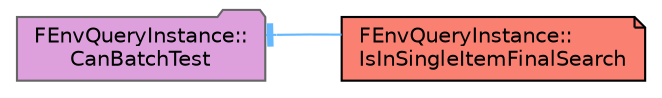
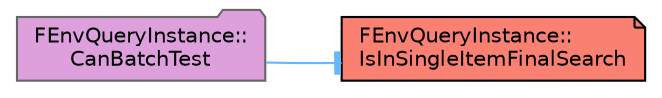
edge "FEnvQueryInstance:: IsInSingleItemFinalSearch" -> "FEnvQueryInstance:: CanBatchTest": reversed
